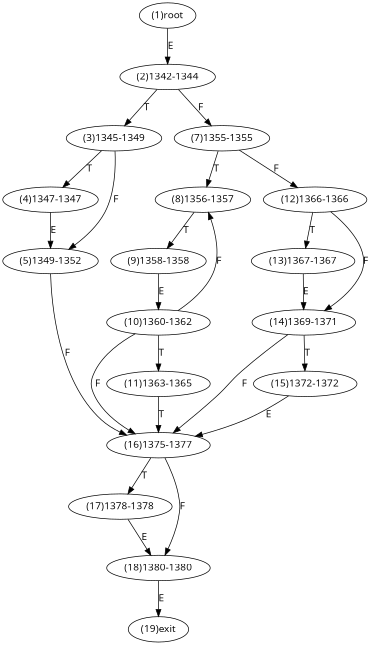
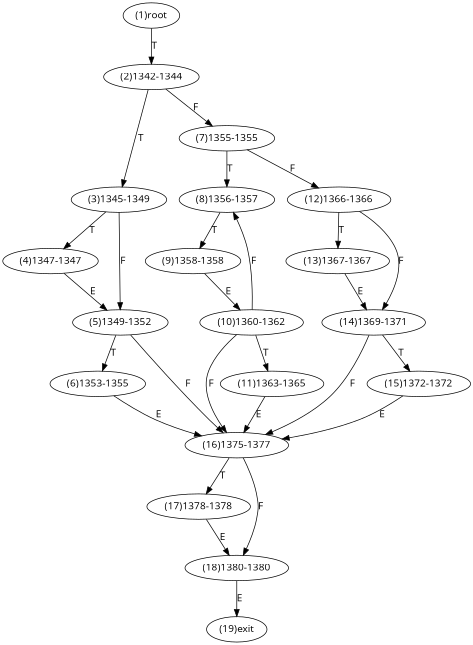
edge "(1)root" -> "(2)1342-1344": label "E" -> "T"
node "(6)1353-1355": added
edge "(11)1363-1365" -> "(16)1375-1377": label "T" -> "E"
